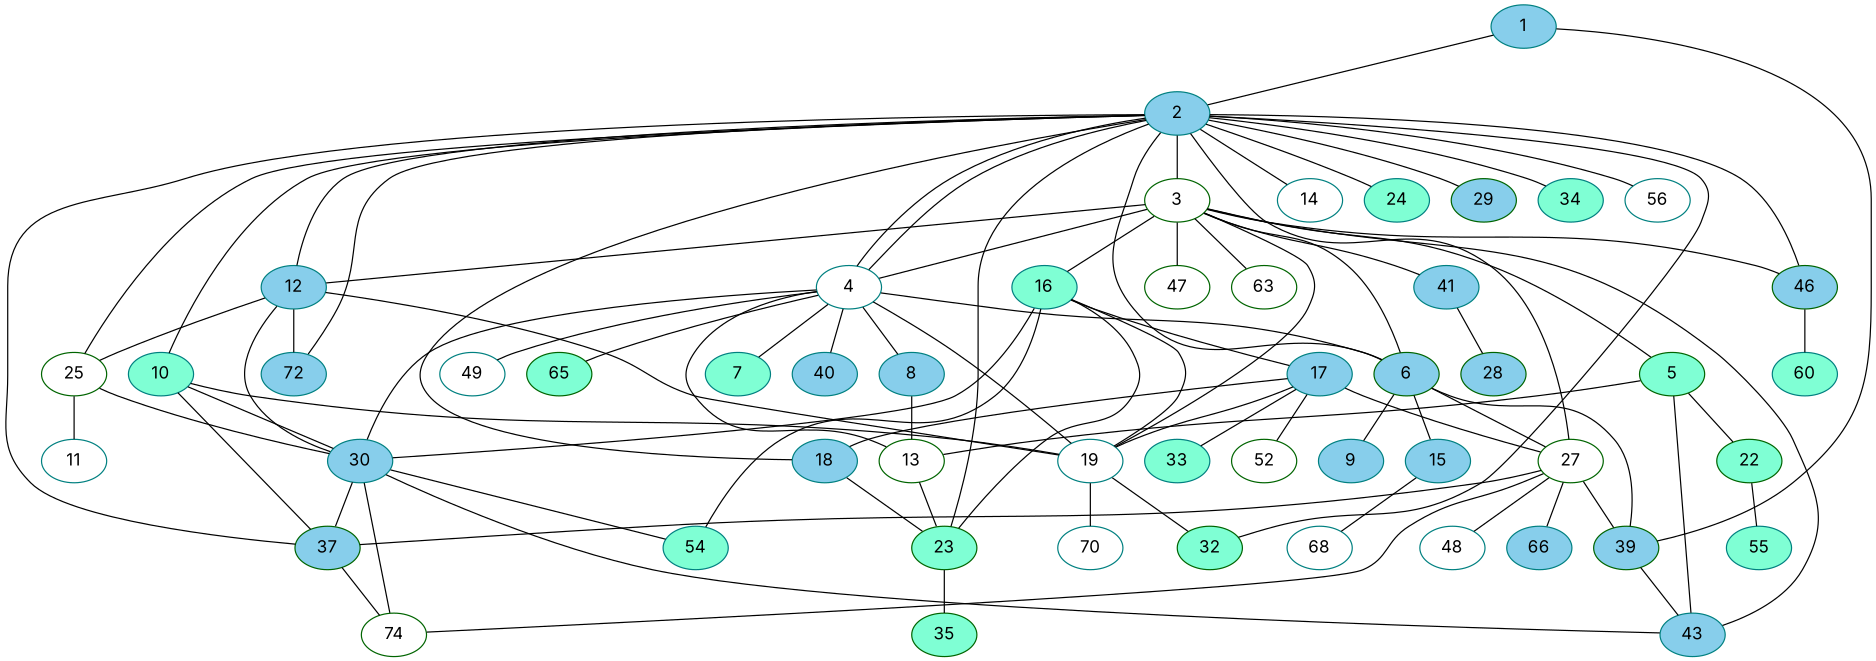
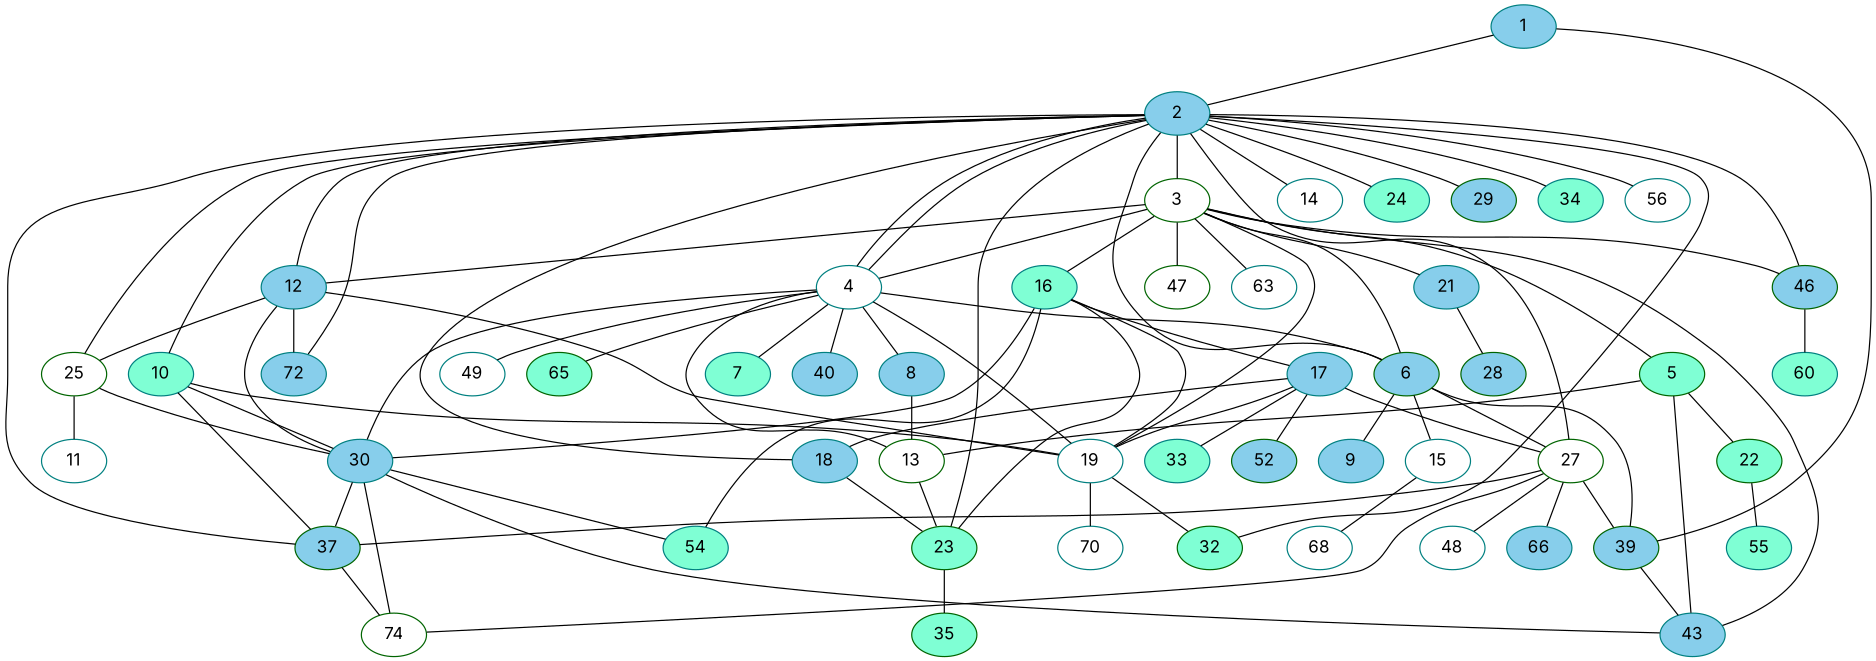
node "63": color darkgreen -> teal
node "41": label "41" -> "21"
node "52": fillcolor white -> skyblue
node "15": fillcolor skyblue -> white
